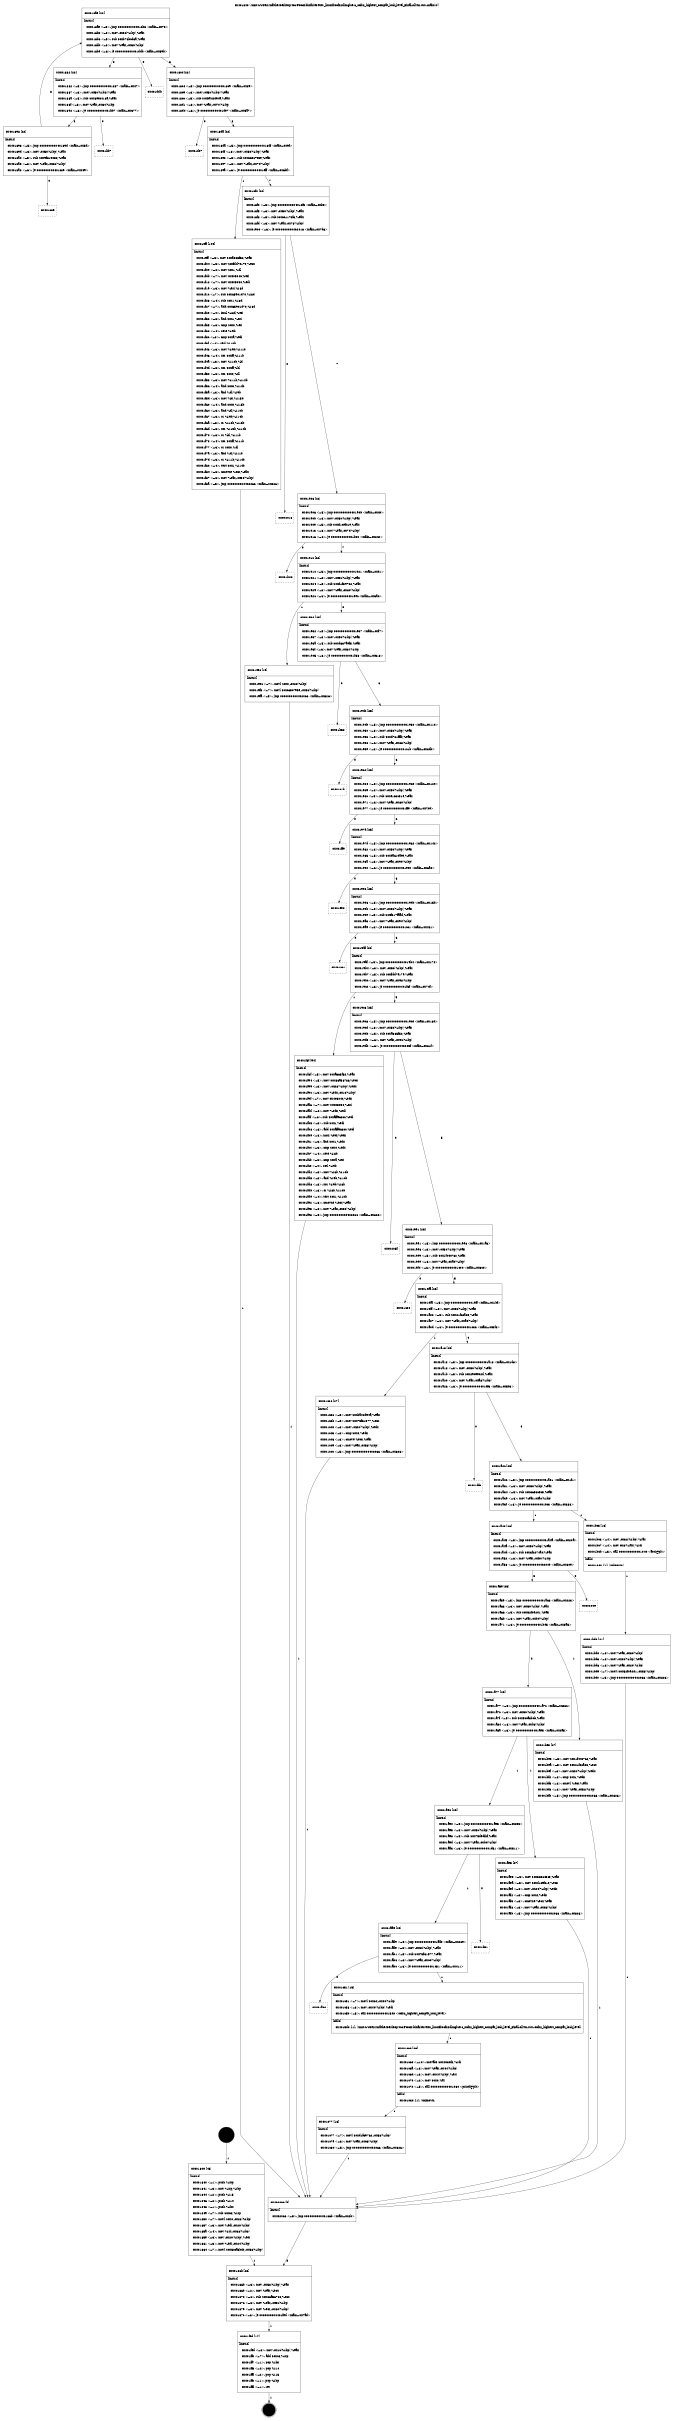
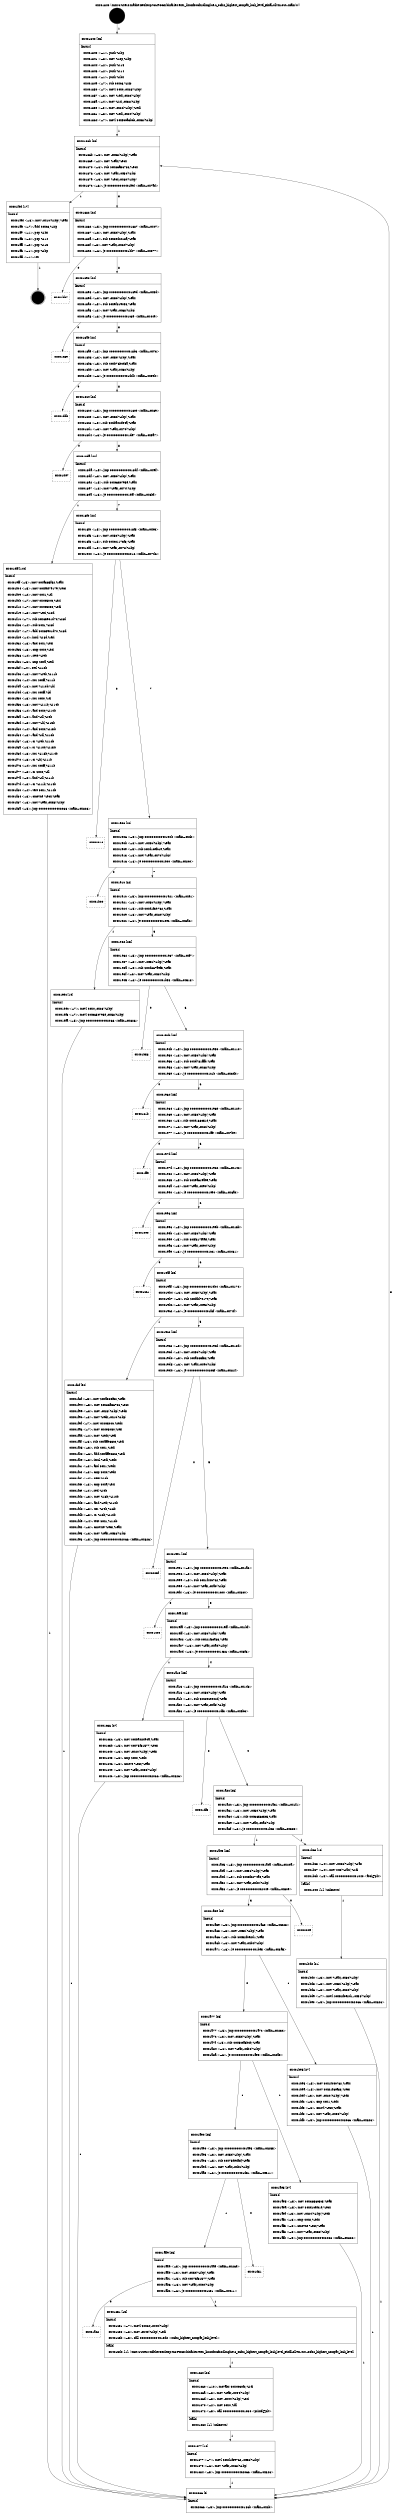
edge "0x4018ae [22]" -> "0x401882 [22]": now "0x40186b [23]" -> "0x401882 [22]"
